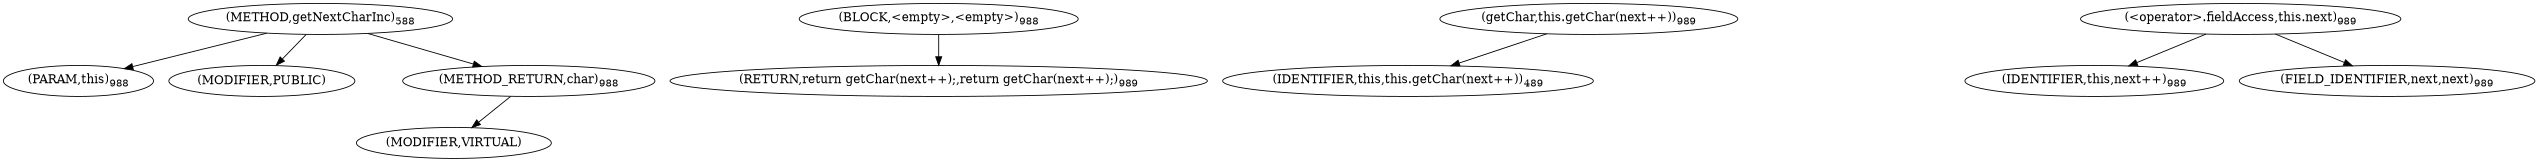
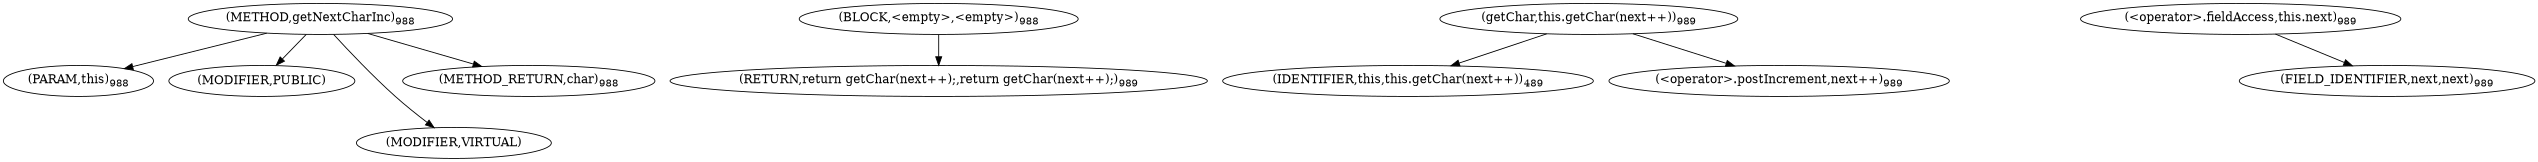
node "(METHOD,getNextCharInc)": text "588" -> "988"
node "(<operator>.postIncrement,next++)": added
node "(IDENTIFIER,this,next++)": removed
edge "(METHOD_RETURN,char)" -> "(MODIFIER,VIRTUAL)": now "(METHOD,getNextCharInc)" -> "(MODIFIER,VIRTUAL)"
